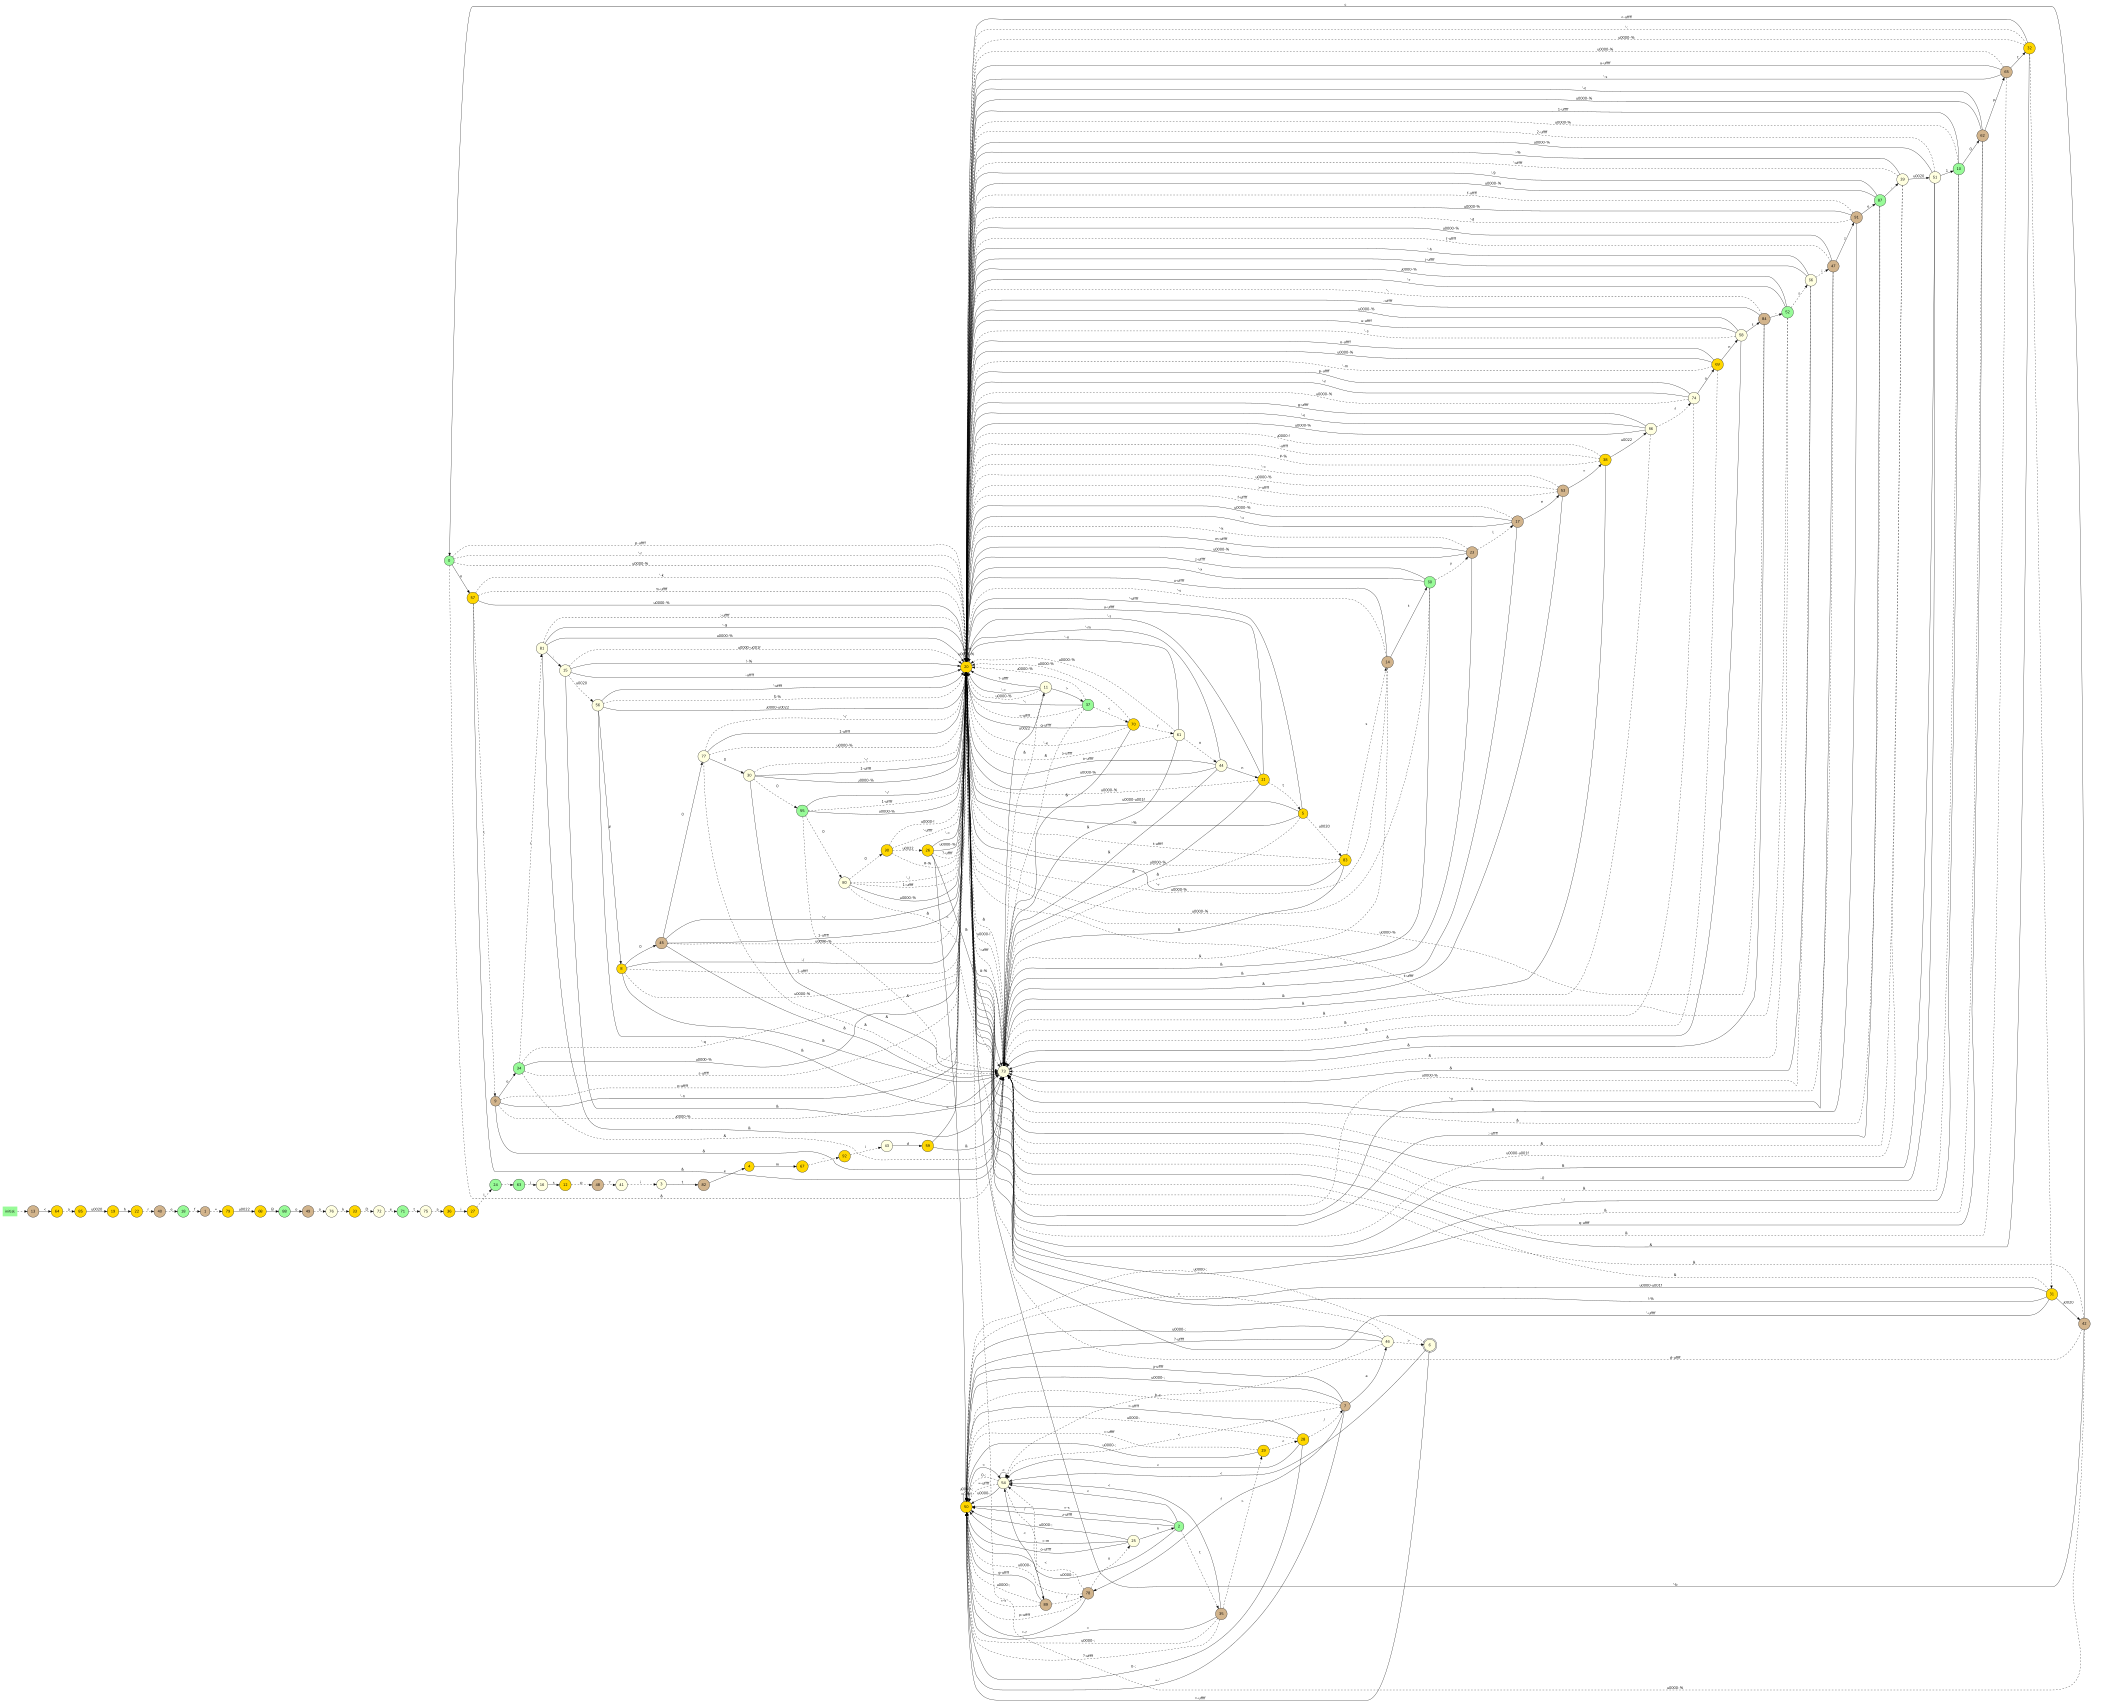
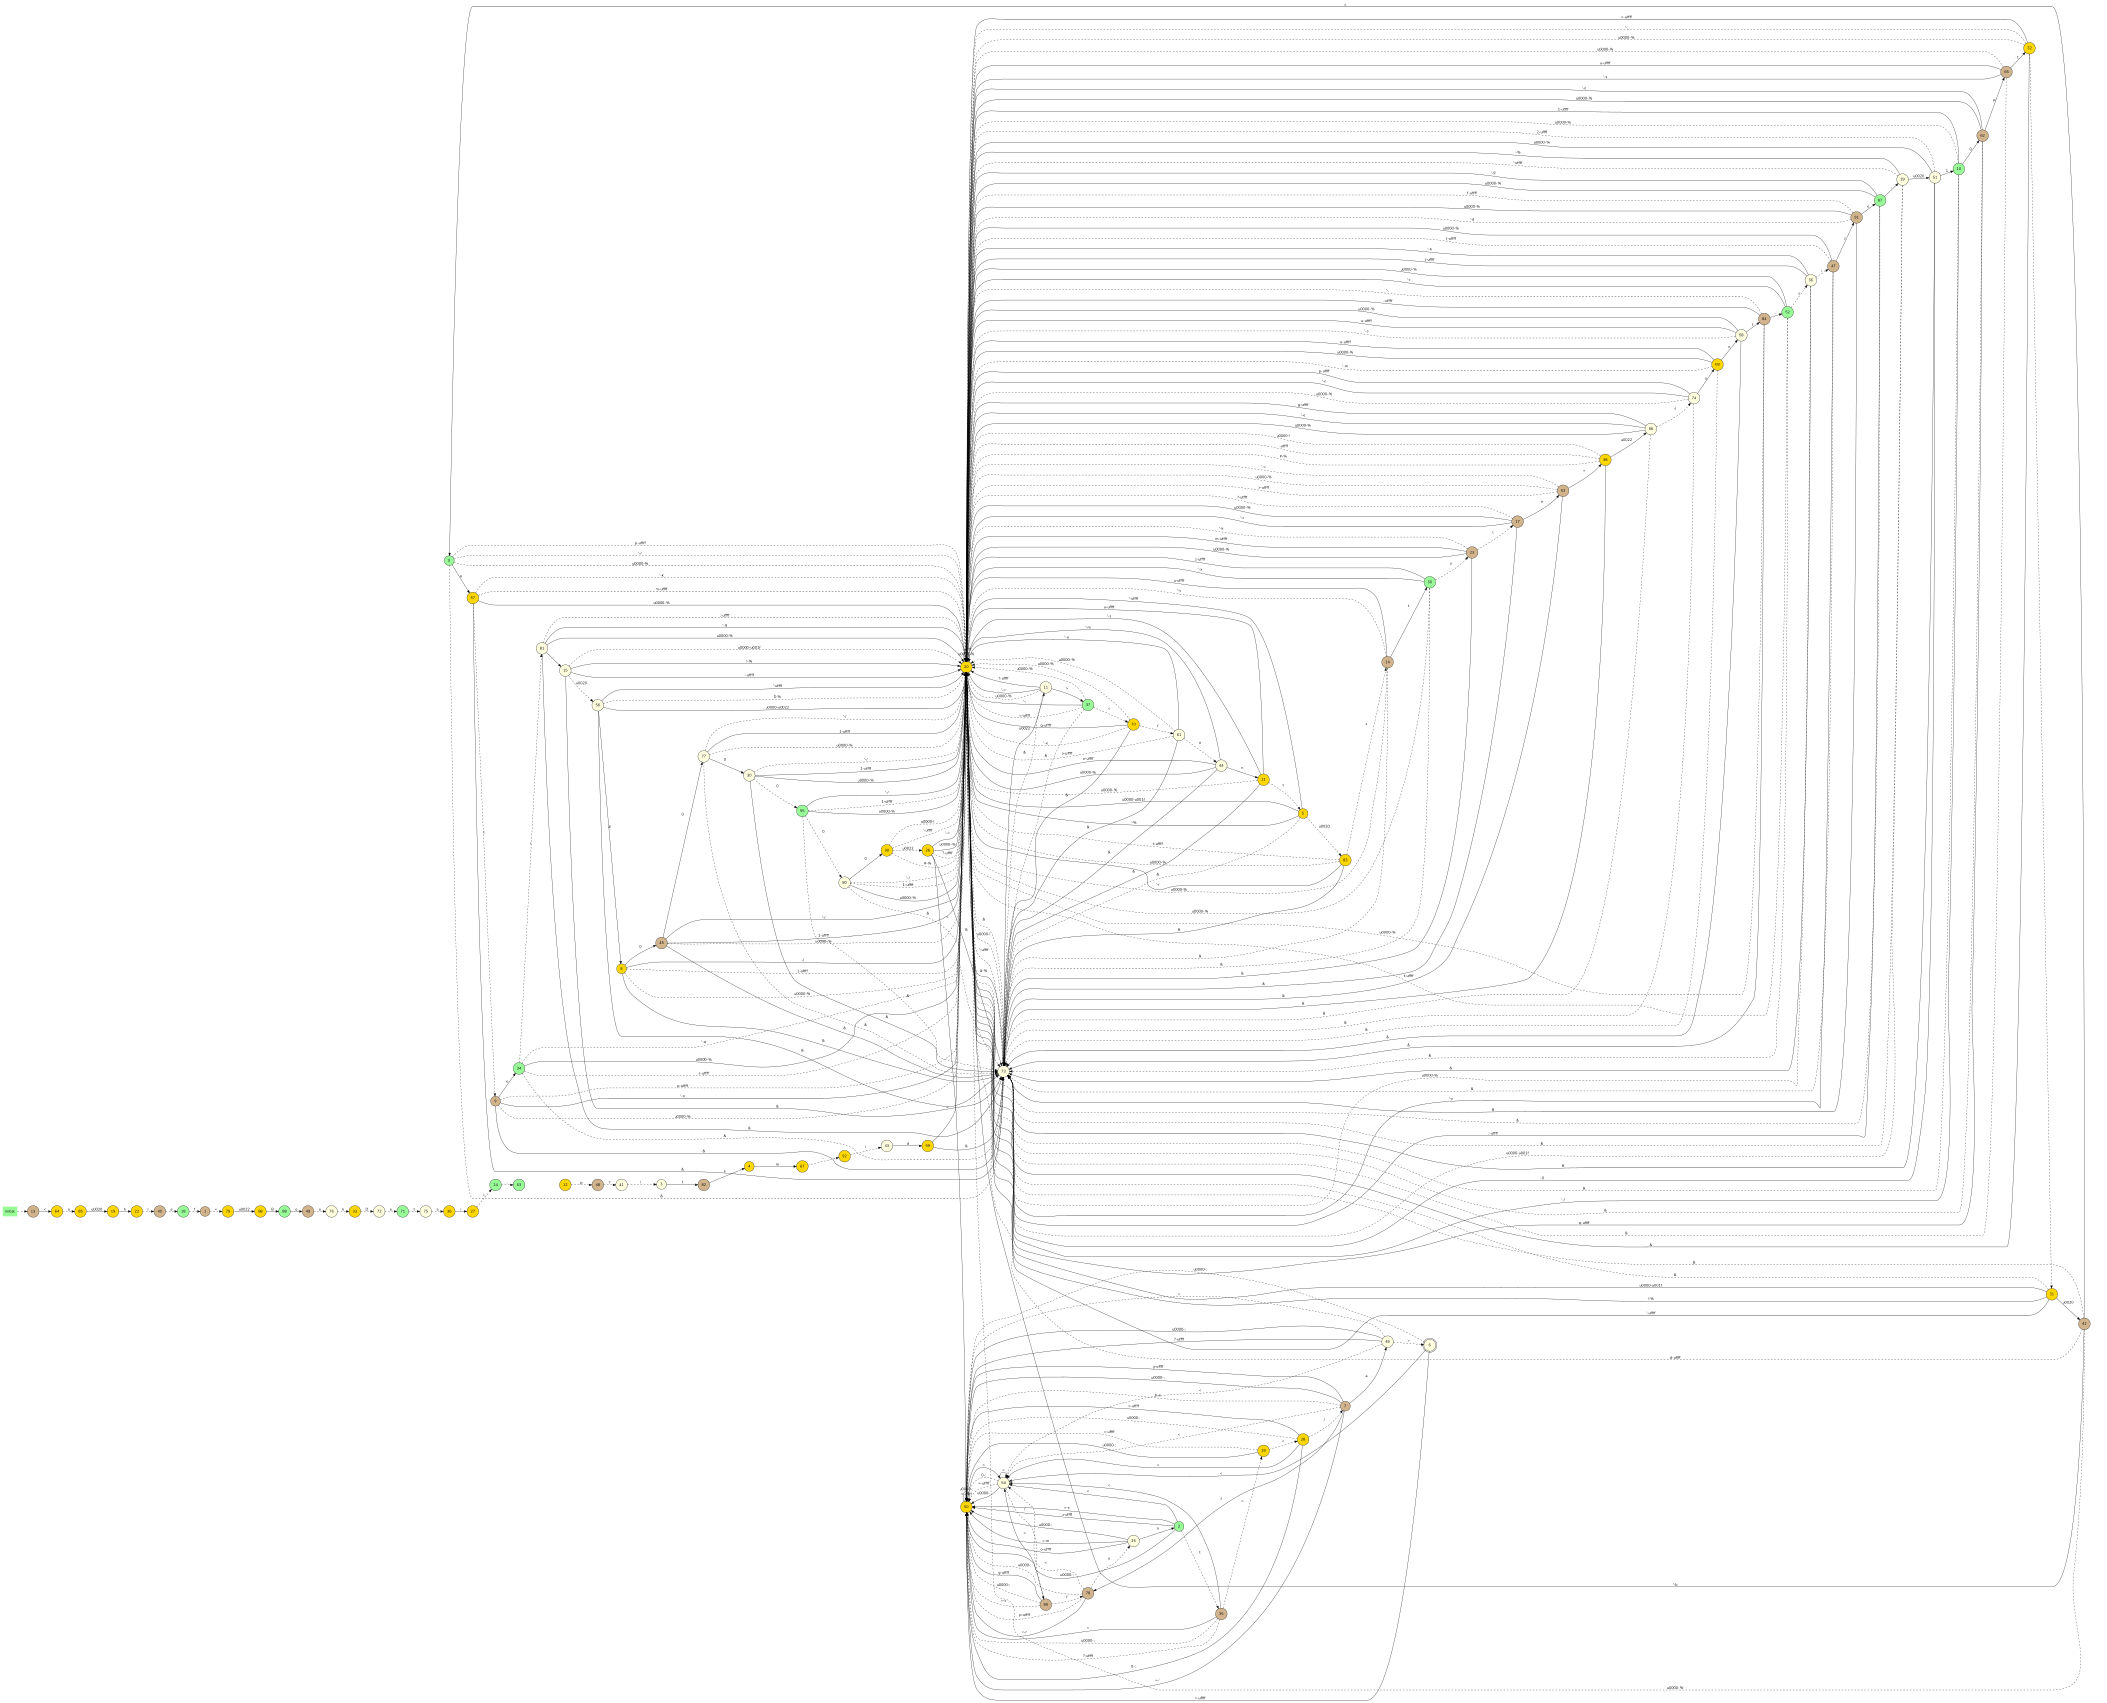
edge "80" -> "90": style dashed -> solid
edge "60" -> "73": style solid -> dashed
node "16": removed
